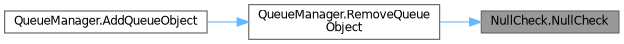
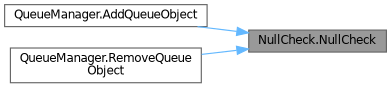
edge "QueueManager.AddQueueObject" -> "QueueManager.RemoveQueue Object": now "QueueManager.AddQueueObject" -> "NullCheck.NullCheck"
